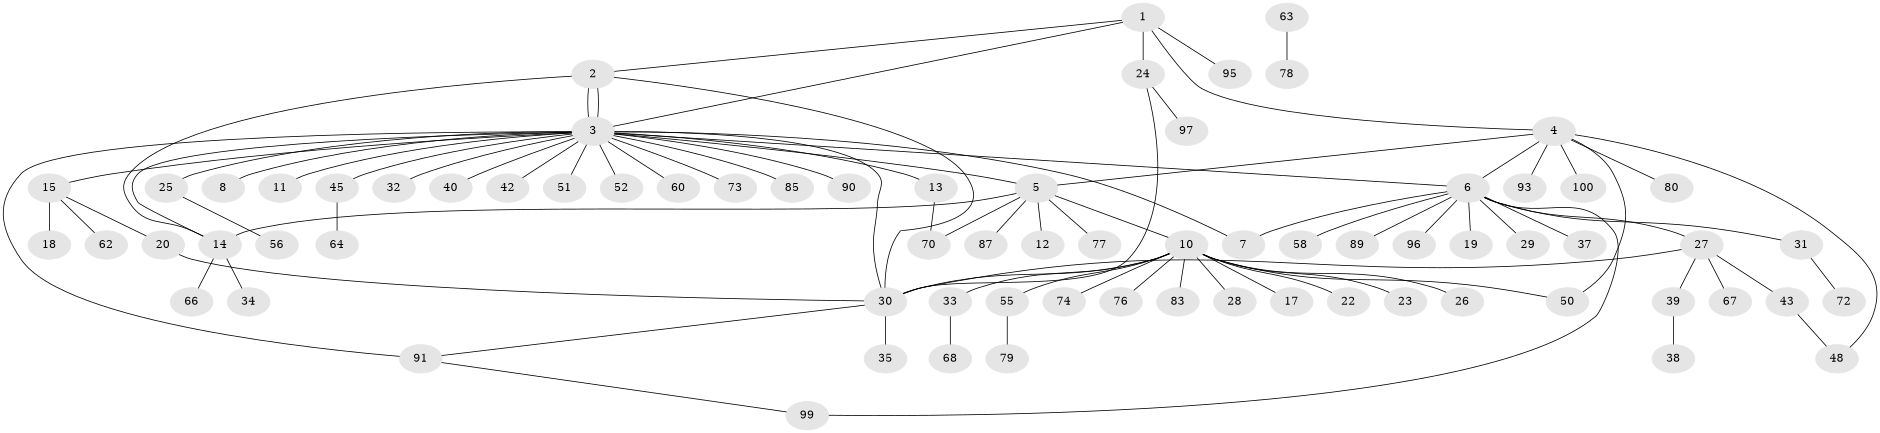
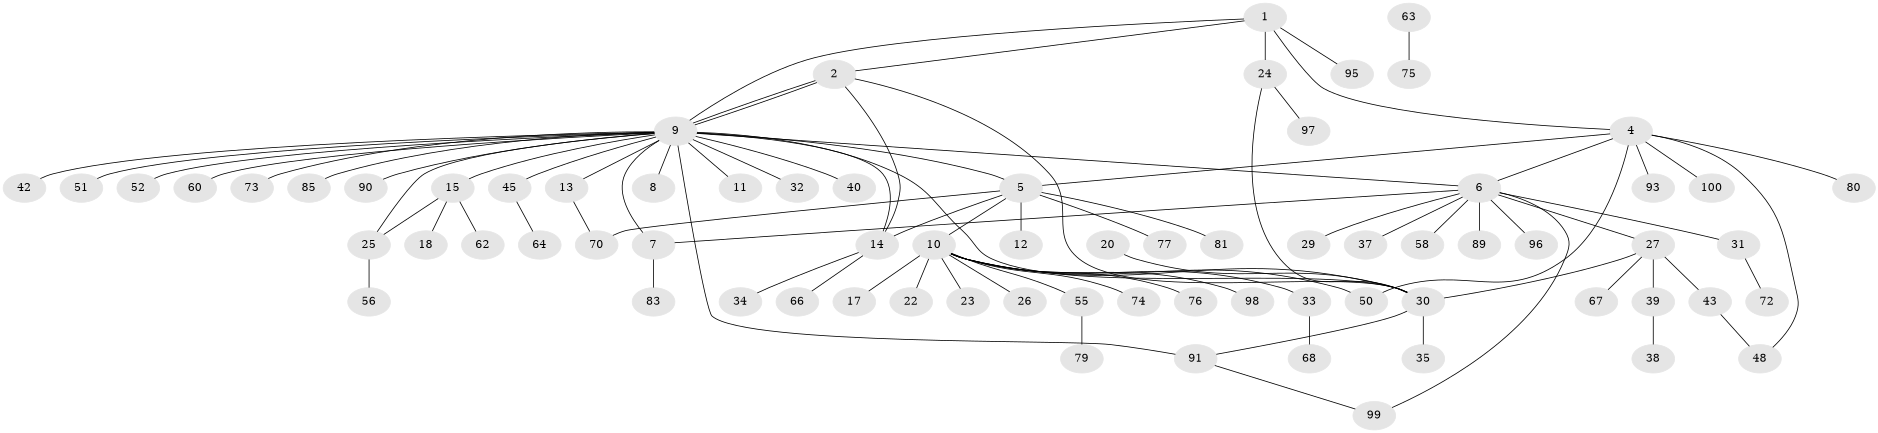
node "78": label "78" -> "75"
node "3": label "3" -> "9"
edge "15" -- "20": now "15" -- "25"
node "87": label "87" -> "81"
node "19": removed
edge "10" -- "83": now "7" -- "83"
node "28": label "28" -> "98"
